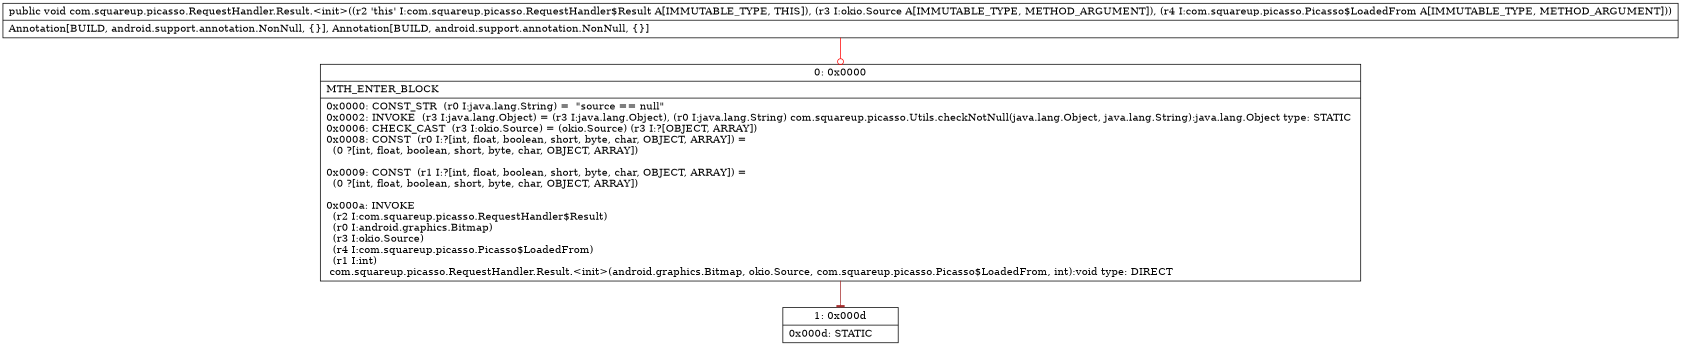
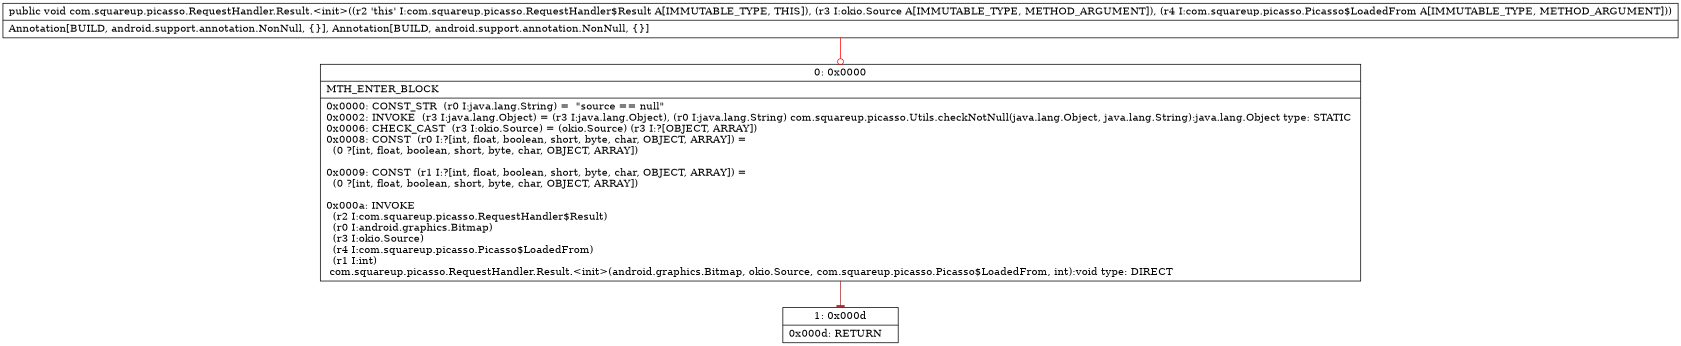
node "1: 0x000d": text "0x000d: STATIC" -> "0x000d: RETURN"
